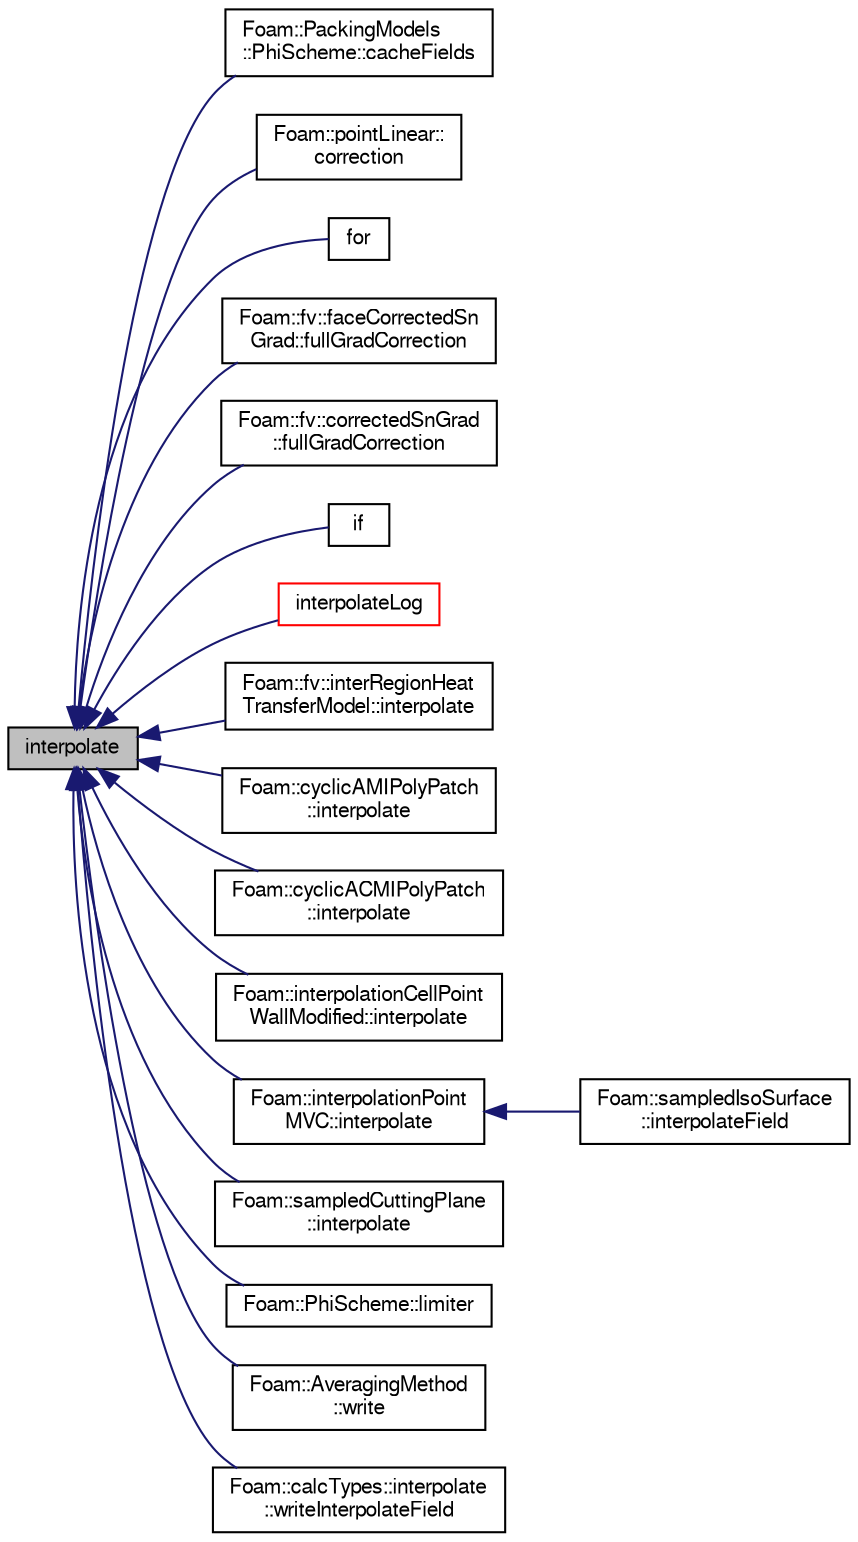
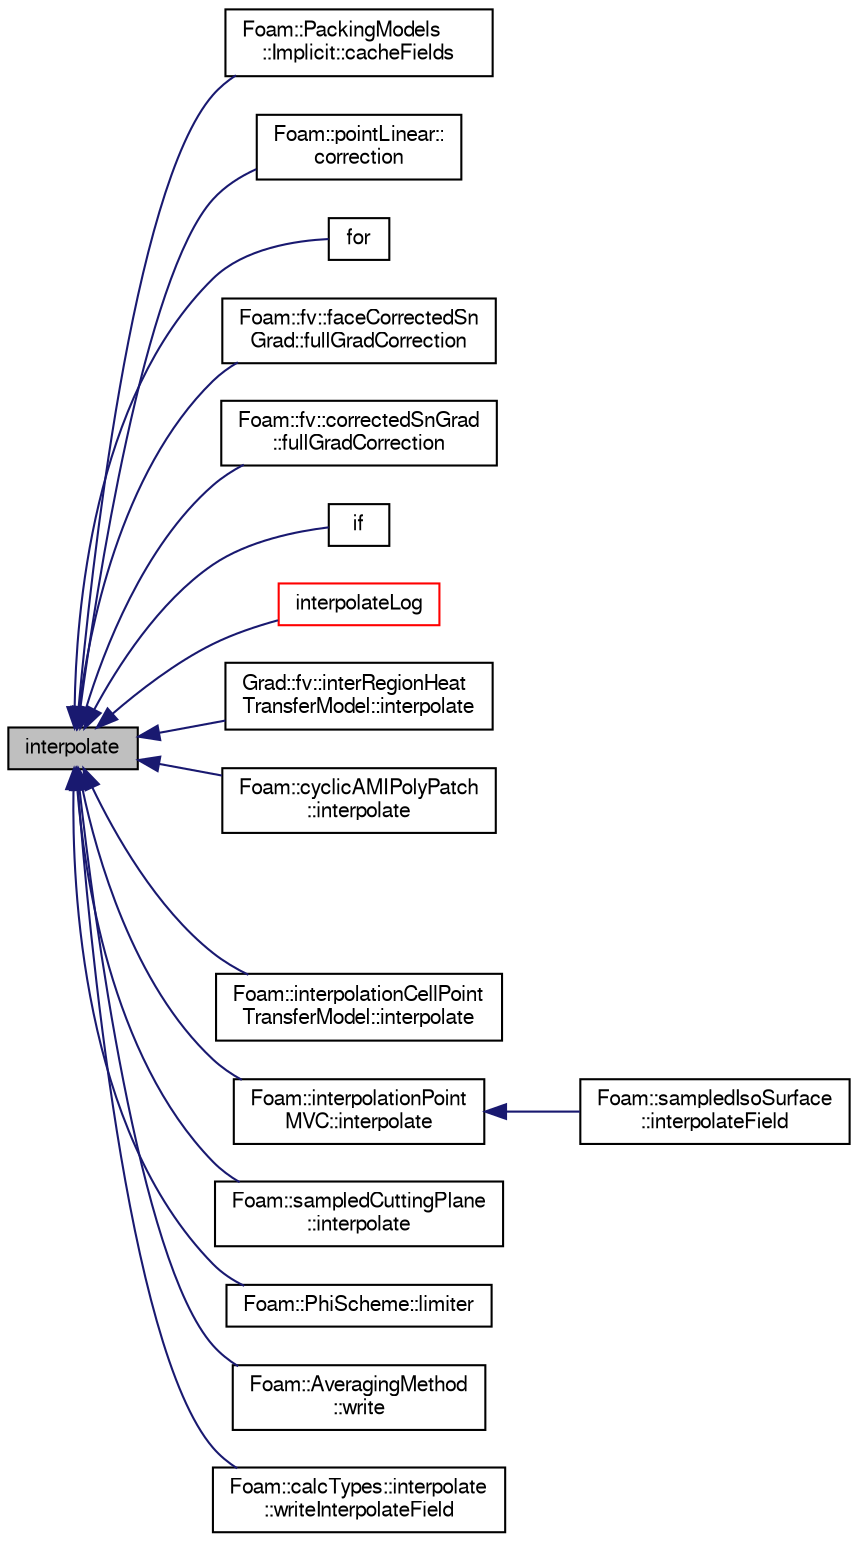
node "Foam::PackingModels ::PhiScheme::cacheFields": label "Foam::PackingModels ::PhiScheme::cacheFields" -> "Foam::PackingModels ::Implicit::cacheFields"
node "Foam::fv::interRegionHeat TransferModel::interpolate": label "Foam::fv::interRegionHeat TransferModel::interpolate" -> "Grad::fv::interRegionHeat TransferModel::interpolate"
node "Foam::cyclicACMIPolyPatch ::interpolate": removed
node "Foam::interpolationCellPoint WallModified::interpolate": label "Foam::interpolationCellPoint WallModified::interpolate" -> "Foam::interpolationCellPoint TransferModel::interpolate"
